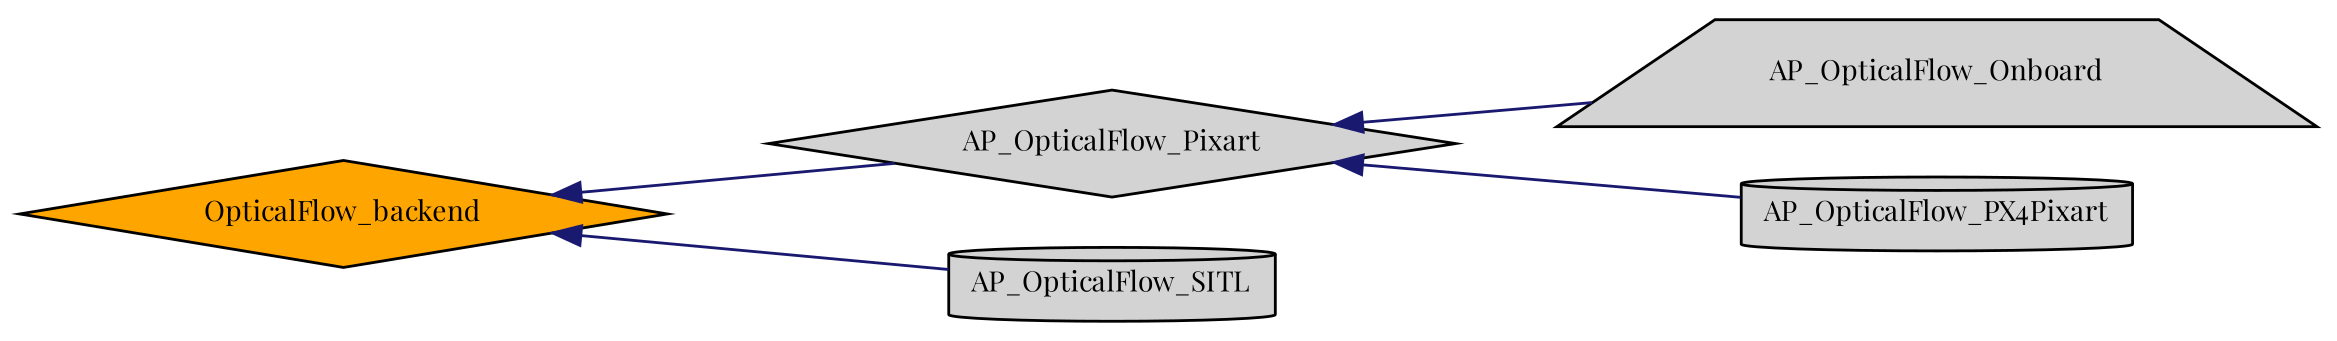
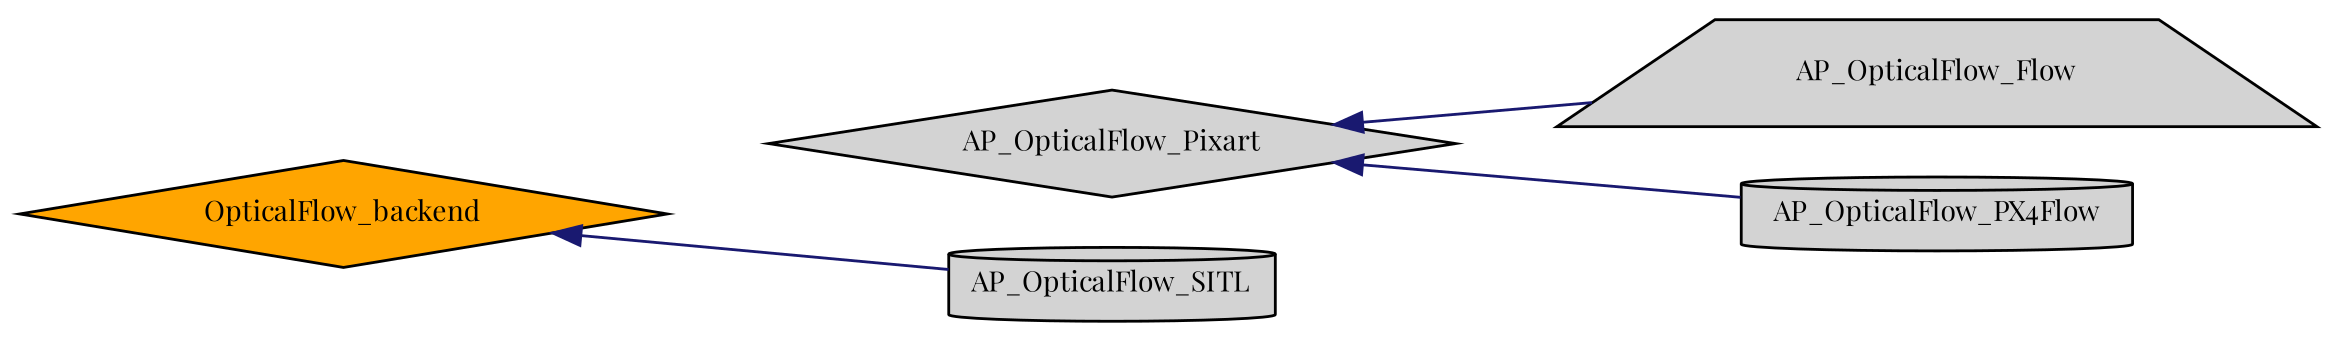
node "AP_OpticalFlow_Onboard": label "AP_OpticalFlow_Onboard" -> "AP_OpticalFlow_Flow"
edge "AP_OpticalFlow_Pixart" -> "OpticalFlow_backend": removed
node "AP_OpticalFlow_PX4Pixart": label "AP_OpticalFlow_PX4Pixart" -> "AP_OpticalFlow_PX4Flow"
